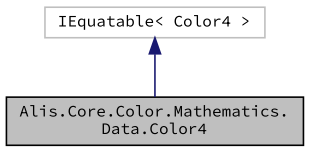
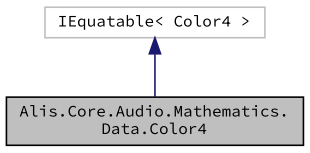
node "Alis.Core.Color.Mathematics. Data.Color4": label "Alis.Core.Color.Mathematics. Data.Color4" -> "Alis.Core.Audio.Mathematics. Data.Color4"
